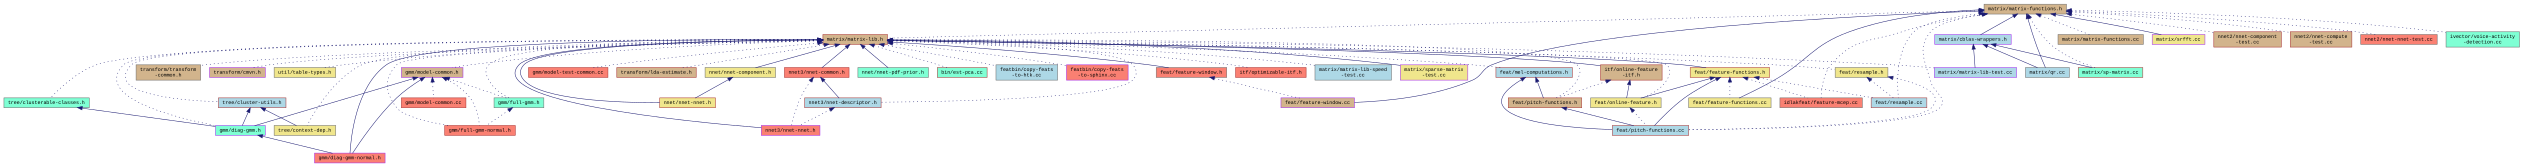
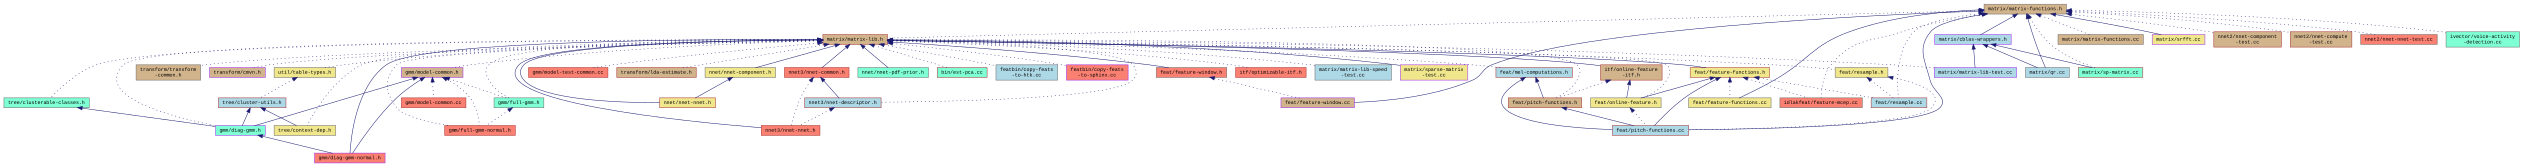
edge "tree/cluster-utils.h" -> "matrix/matrix-lib.h": now "tree/cluster-utils.h" -> "util/table-types.h"
edge "feat/pitch-functions.cc" -> "matrix/matrix-functions.h": style dotted -> solid
node "nnet3/nnet-nnet.h": color purple -> brown
